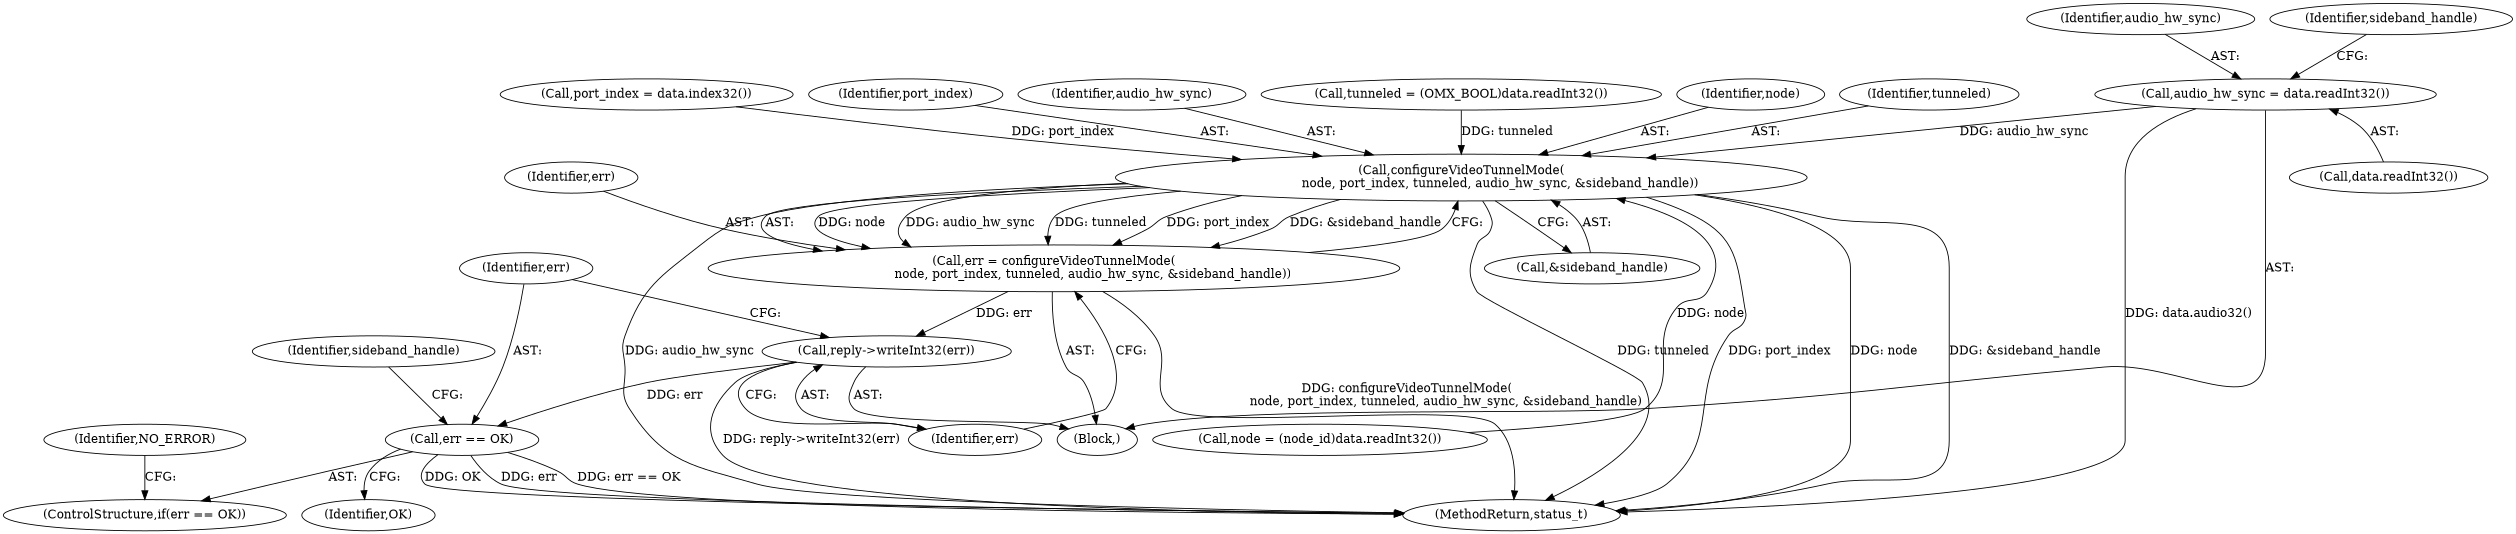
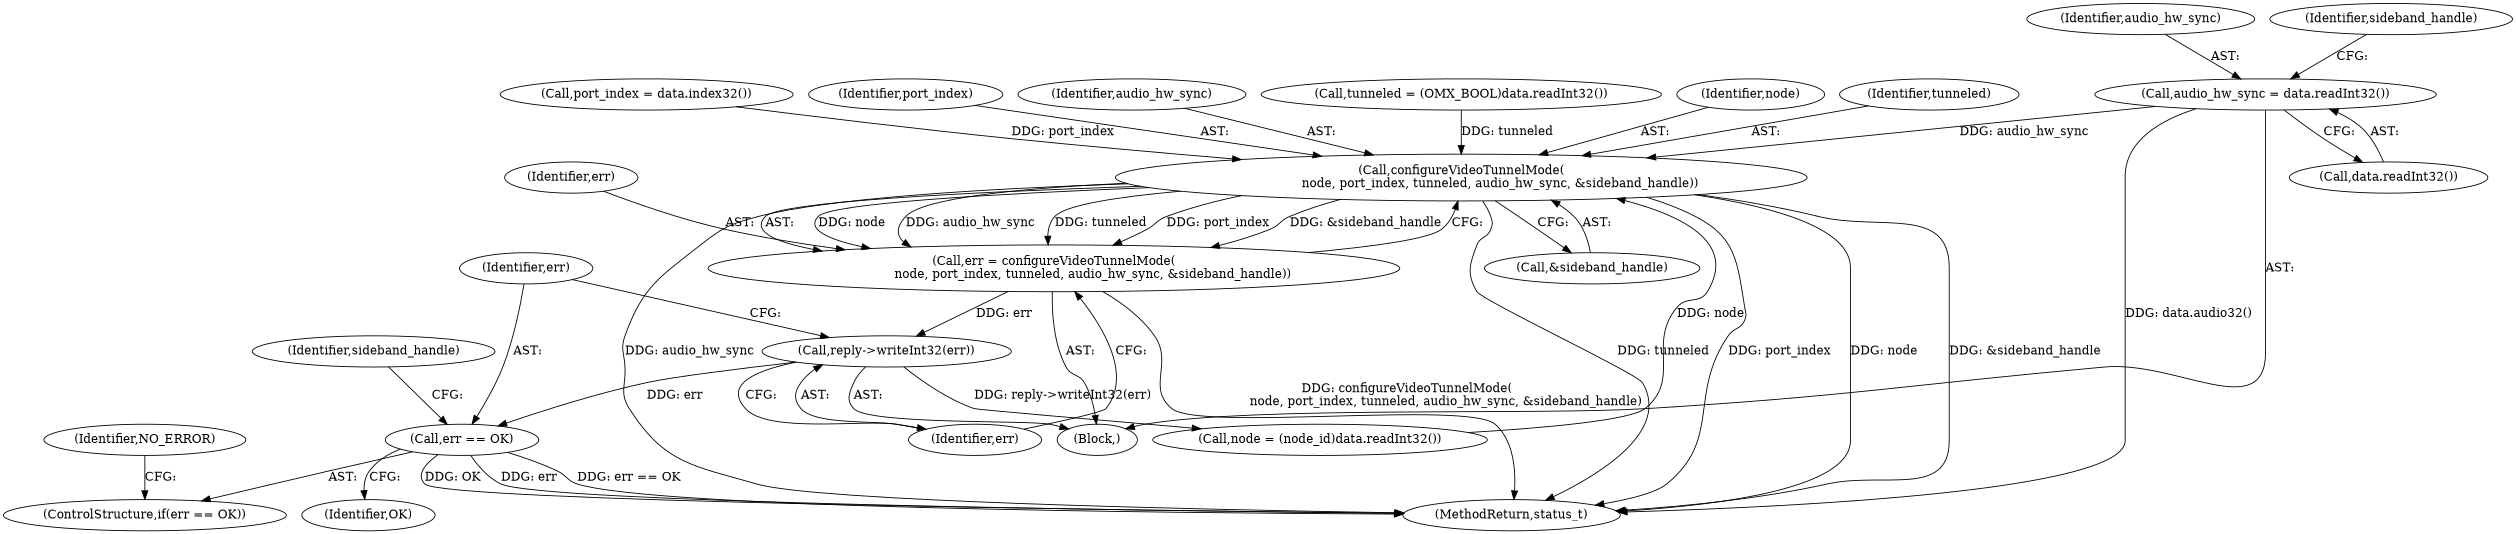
edge "(Call,audio_hw_sync = data.readInt32())" -> "(Call,data.readInt32())": added, label "CFG:"
edge "(Call,reply->writeInt32(err))" -> "(MethodReturn,status_t)": now "(Call,reply->writeInt32(err))" -> "(Call,node = (node_id)data.readInt32())"
